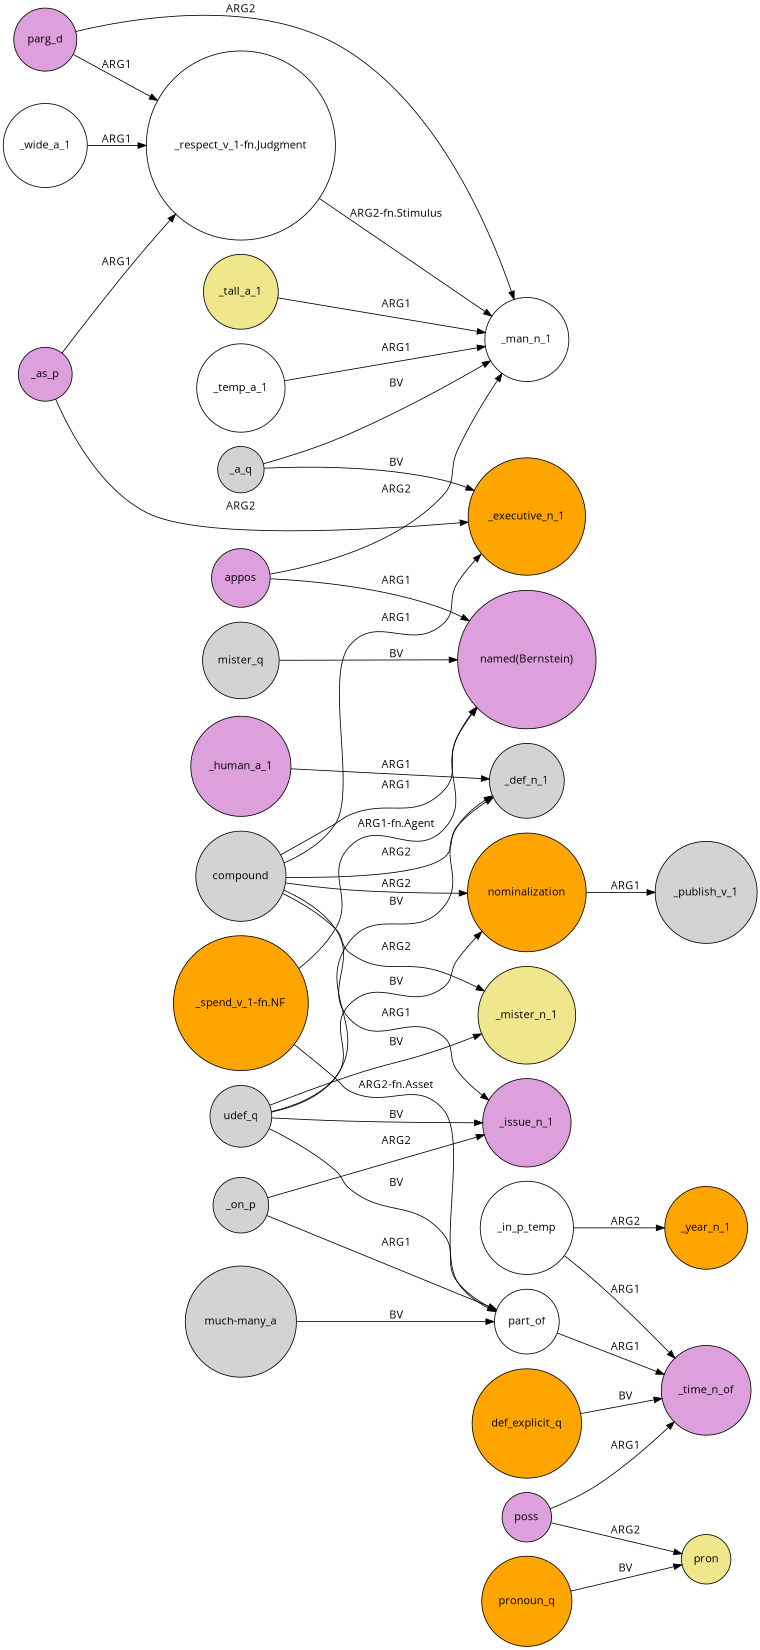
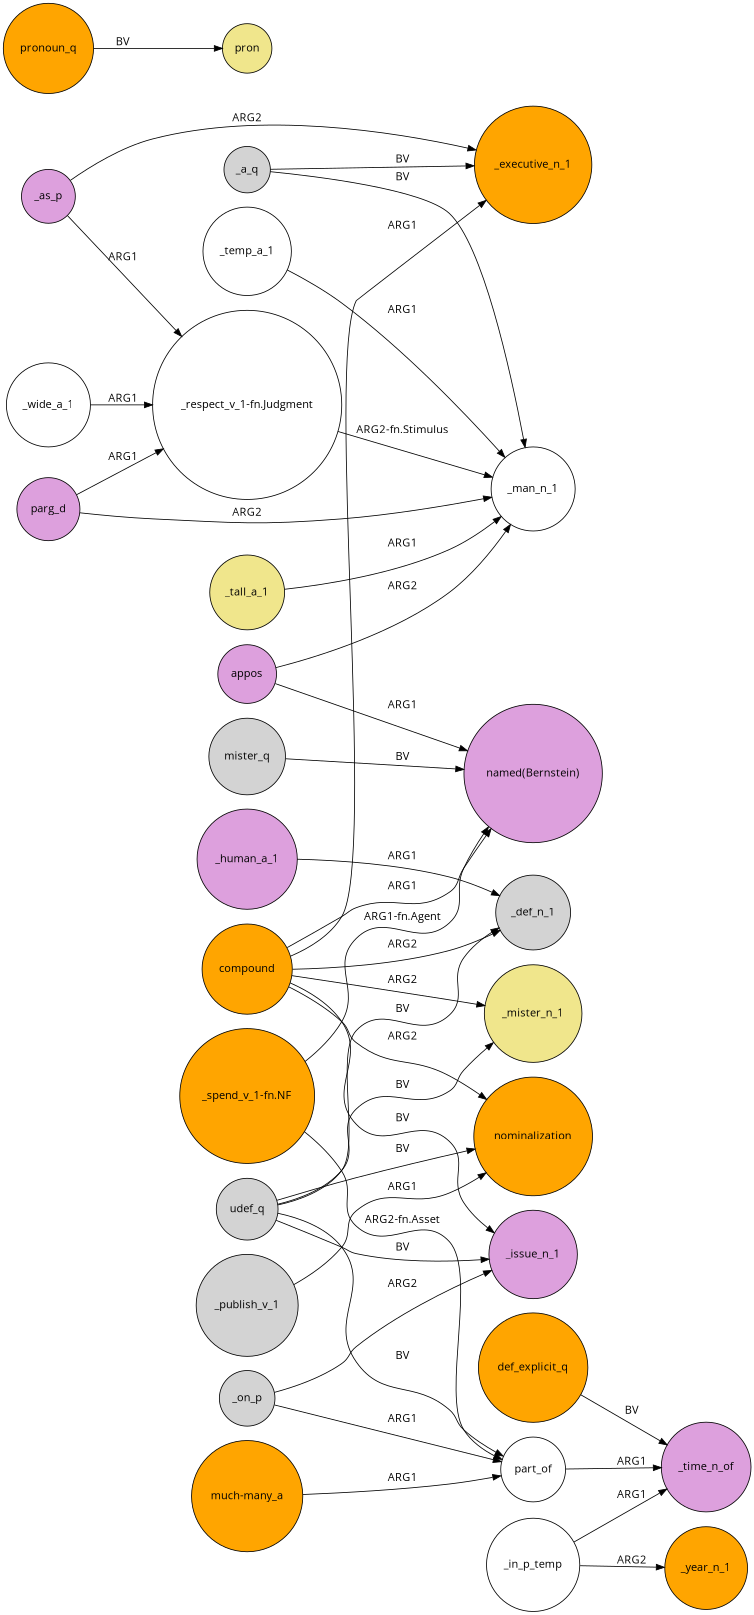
node "compound": fillcolor lightgrey -> orange
edge "nominalization" -> "_publish_v_1": reversed
edge "compound" -> "_issue_n_1": label "ARG1" -> "BV"
edge "much-many_a" -> "part_of": label "BV" -> "ARG1"
node "much-many_a": fillcolor lightgrey -> orange
node "poss": removed
